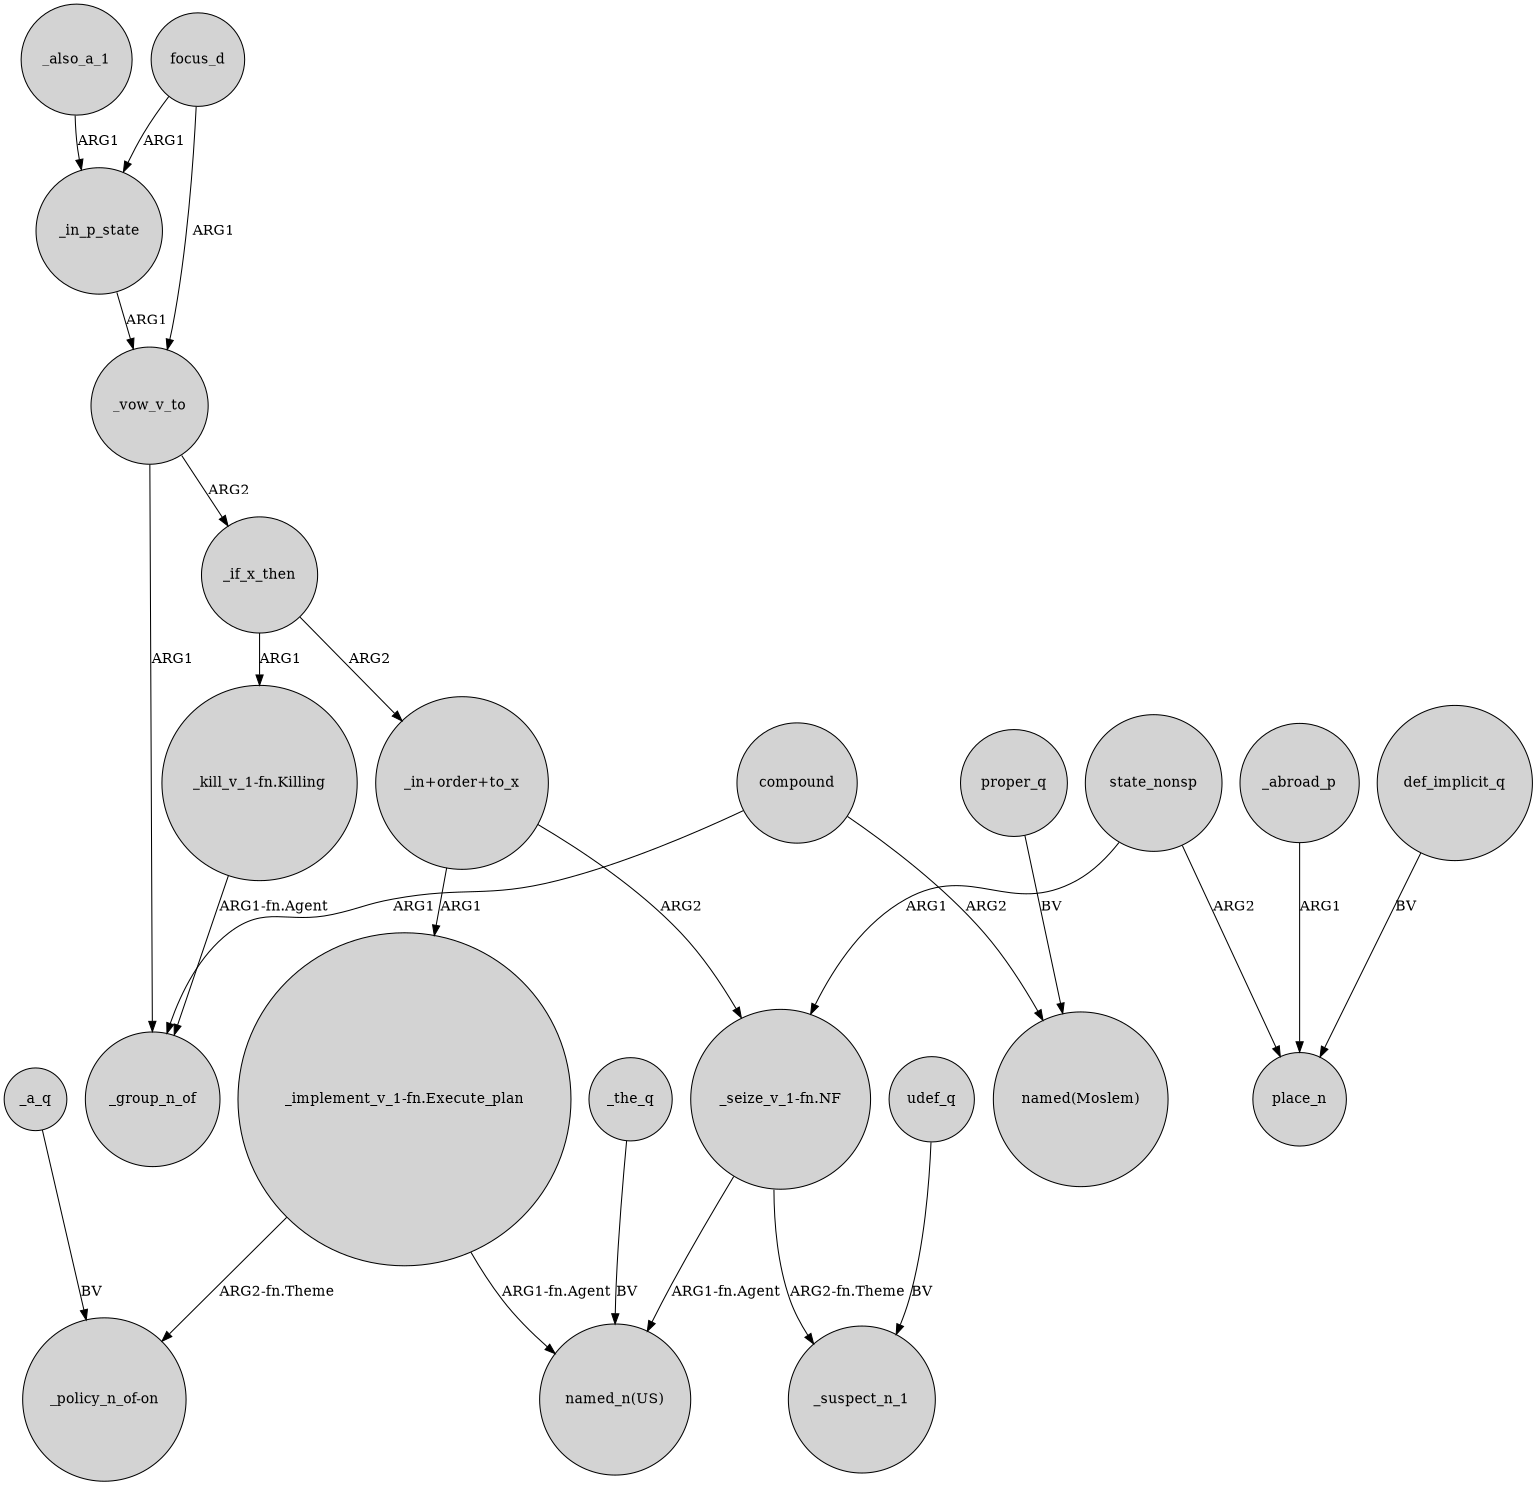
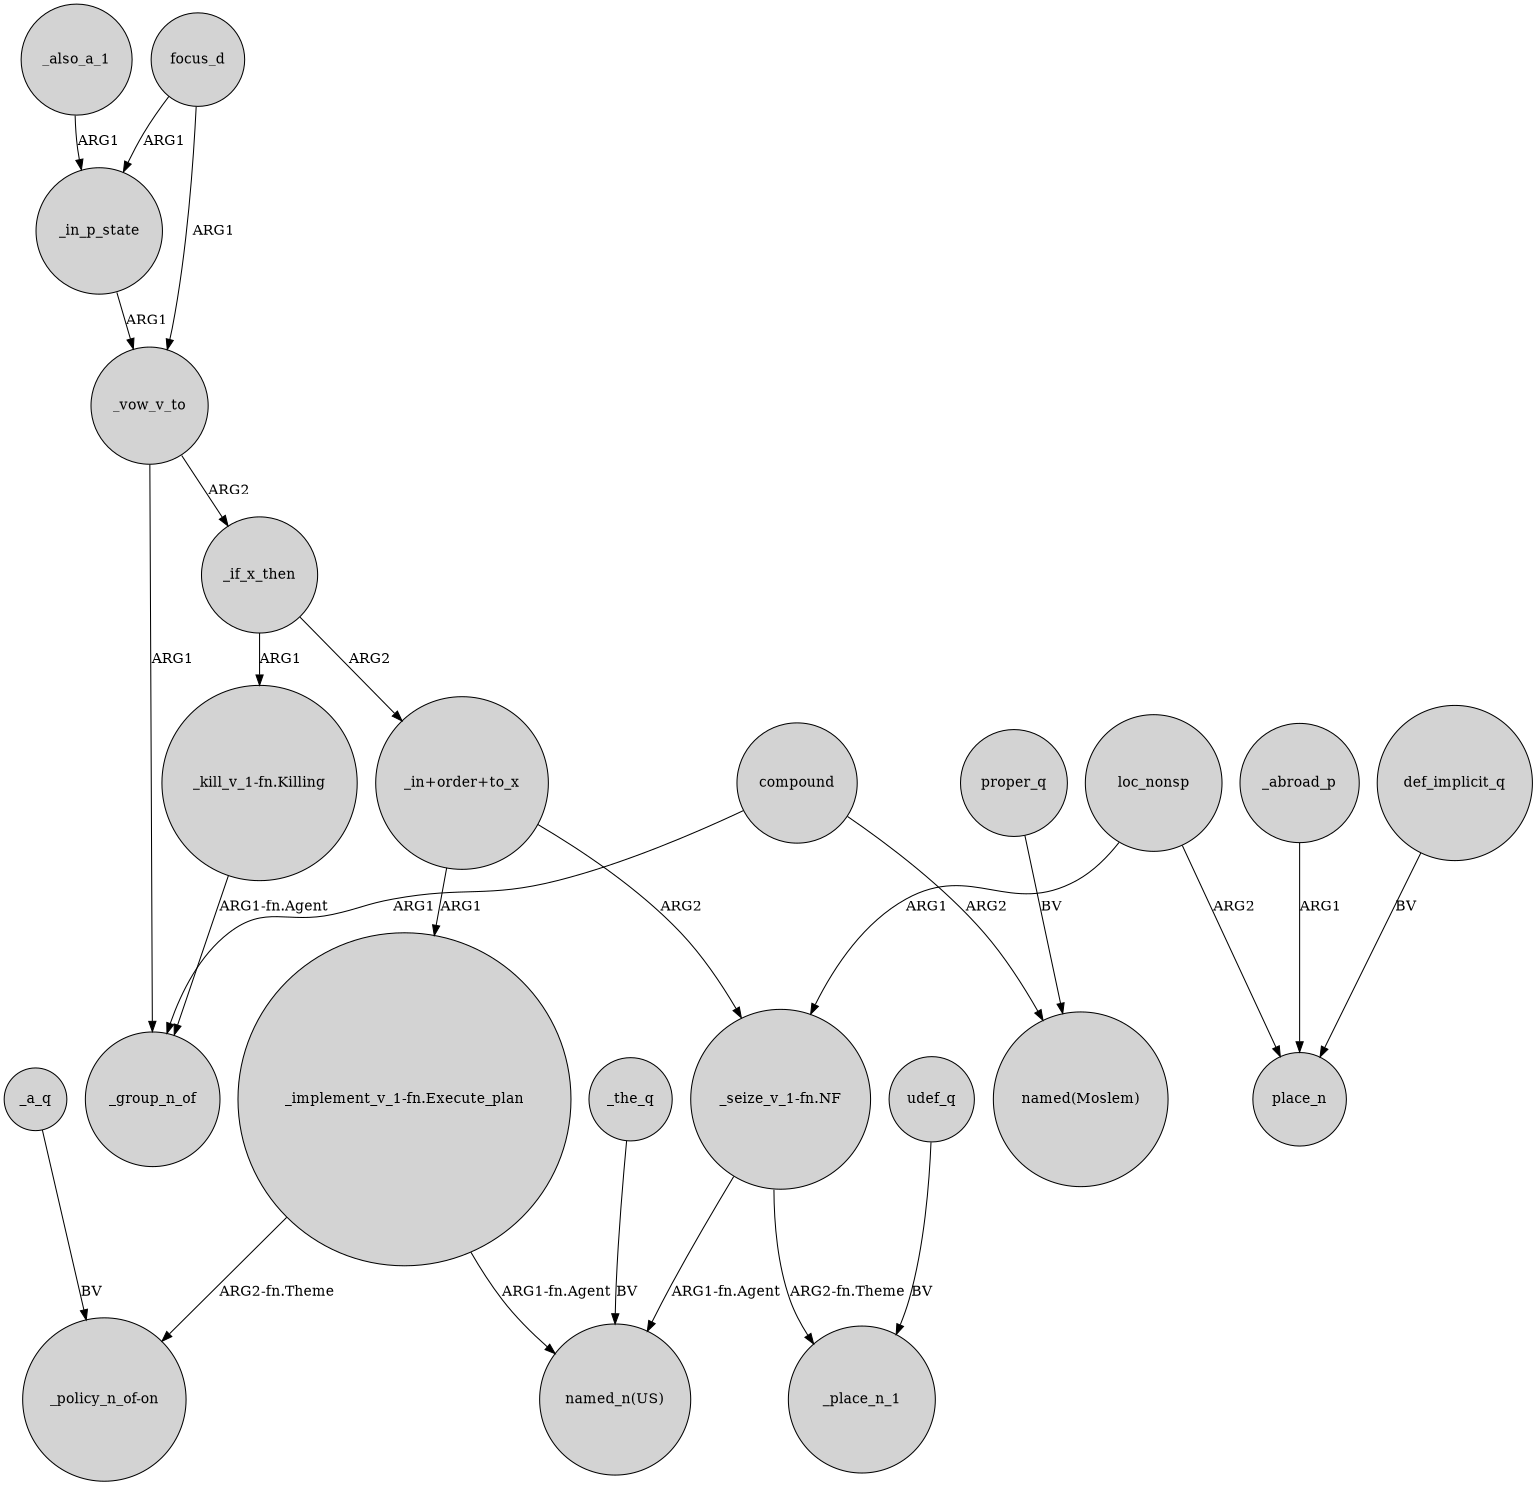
node "state_nonsp": label "state_nonsp" -> "loc_nonsp"
node "_suspect_n_1": label "_suspect_n_1" -> "_place_n_1"
